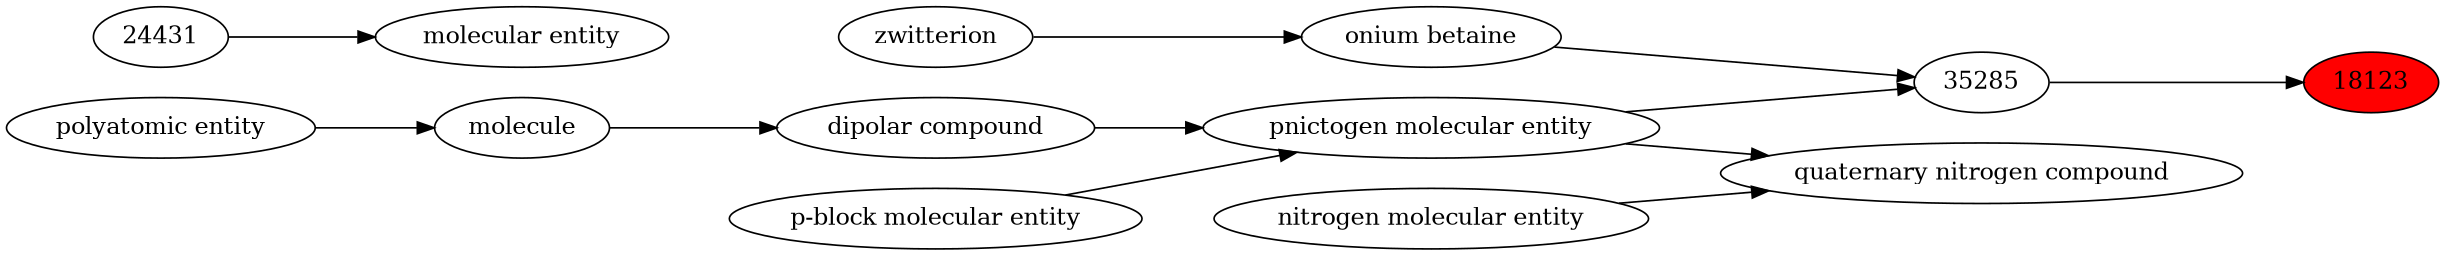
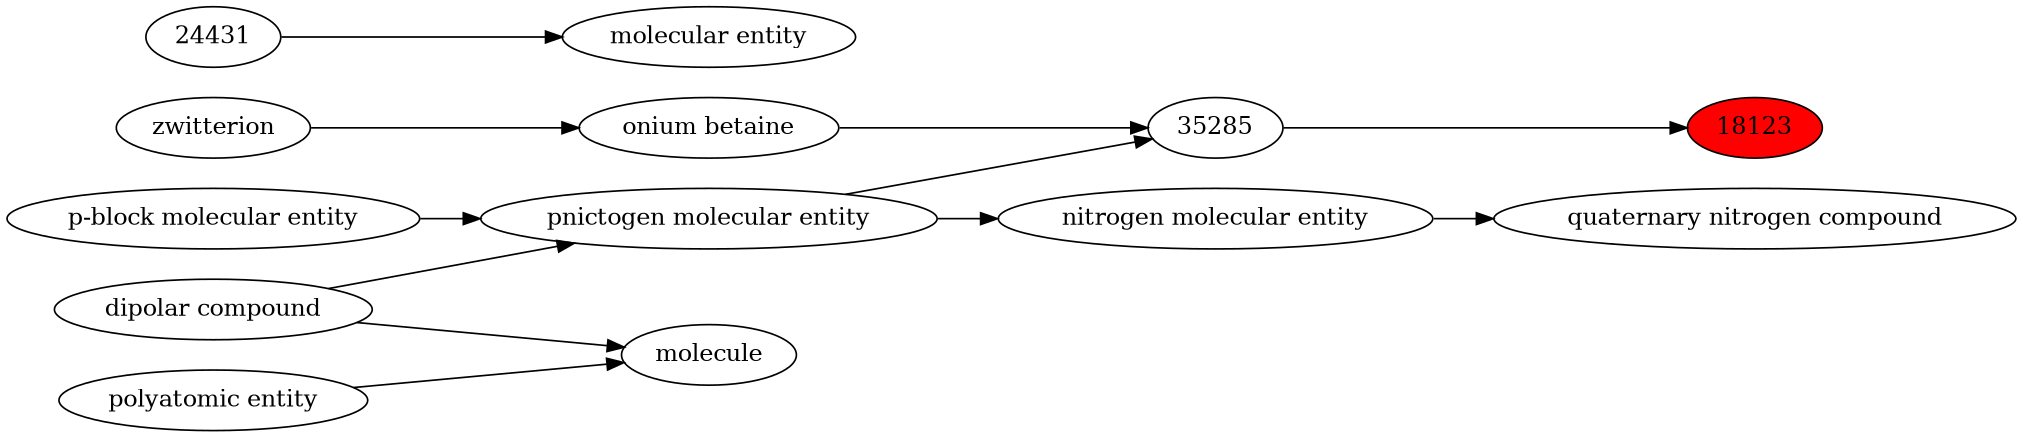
edge "molecule" -> "dipolar compound": reversed
edge "pnictogen molecular entity" -> "quaternary nitrogen compound": now "pnictogen molecular entity" -> "nitrogen molecular entity"
